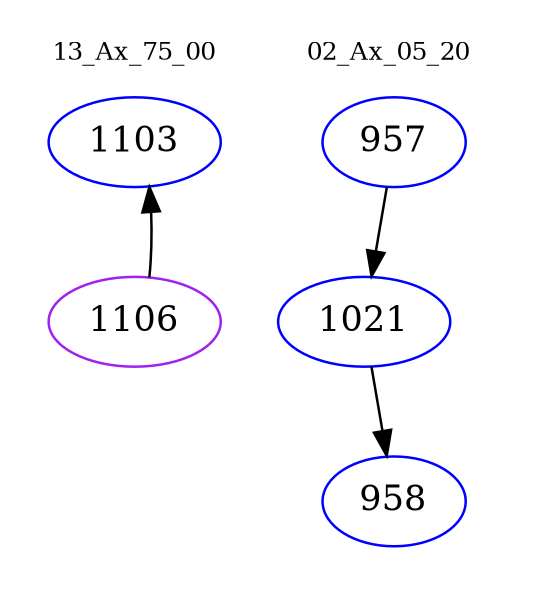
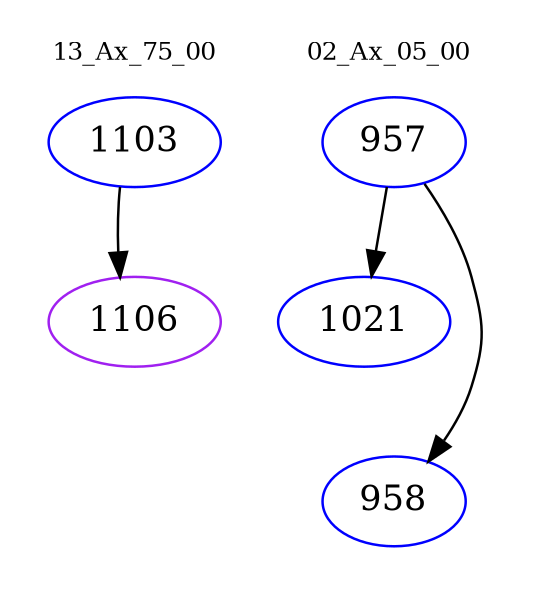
cluster "02_Ax_05_20": label "02_Ax_05_20" -> "02_Ax_05_00"
edge "1106" -> "1103": reversed
edge "1021" -> "958": now "957" -> "958"
